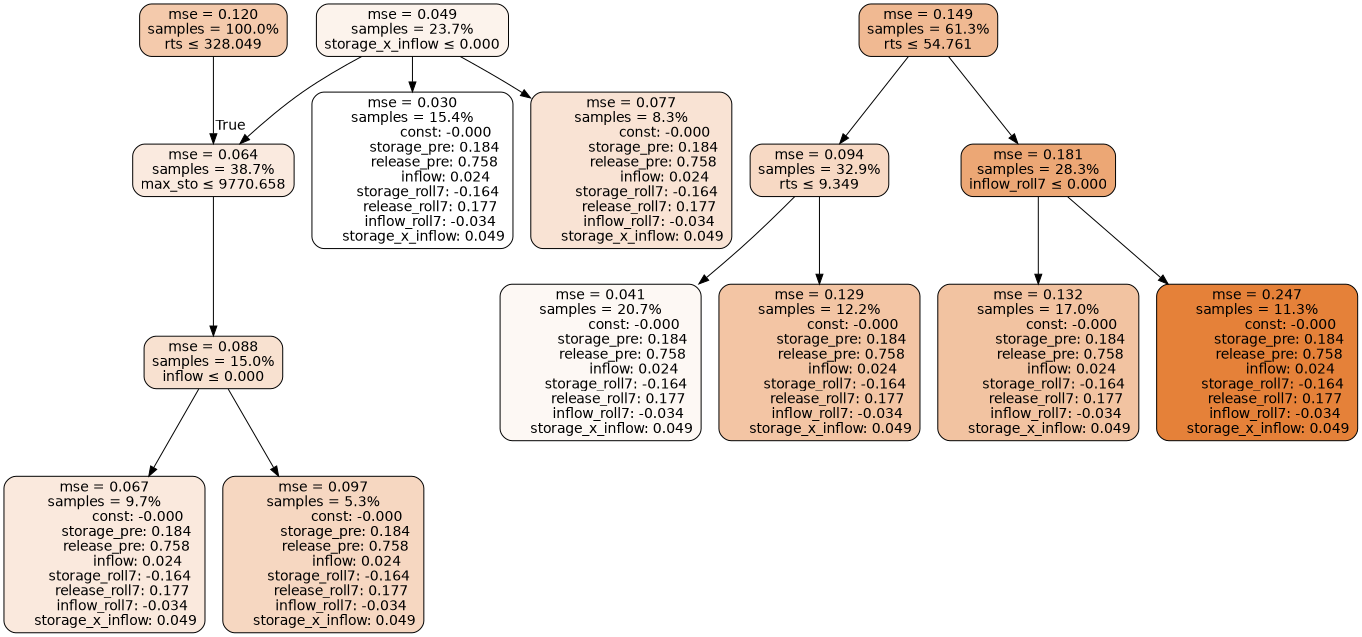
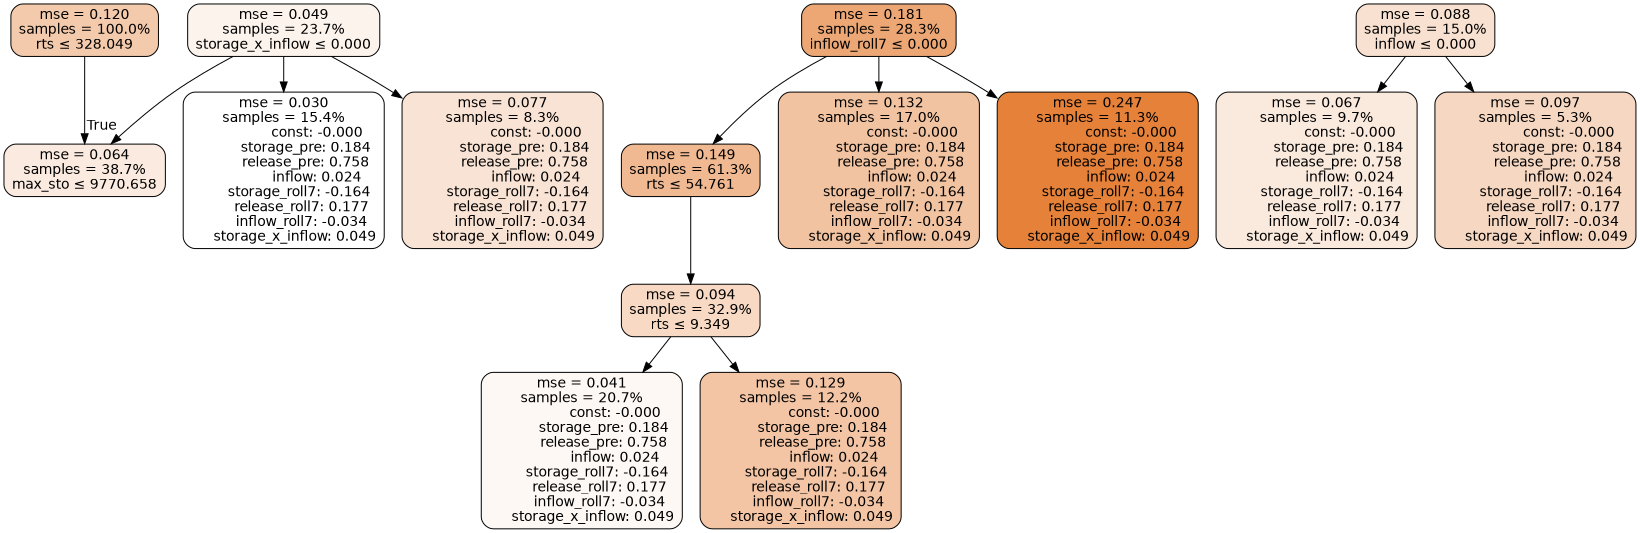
edge "mse = 0.149 samples = 61.3% rts ≤ 54.761" -> "mse = 0.181 samples = 28.3% inflow_roll7 ≤ 0.000": reversed
edge "mse = 0.064 samples = 38.7% max_sto ≤ 9770.658" -> "mse = 0.088 samples = 15.0% inflow ≤ 0.000": removed
